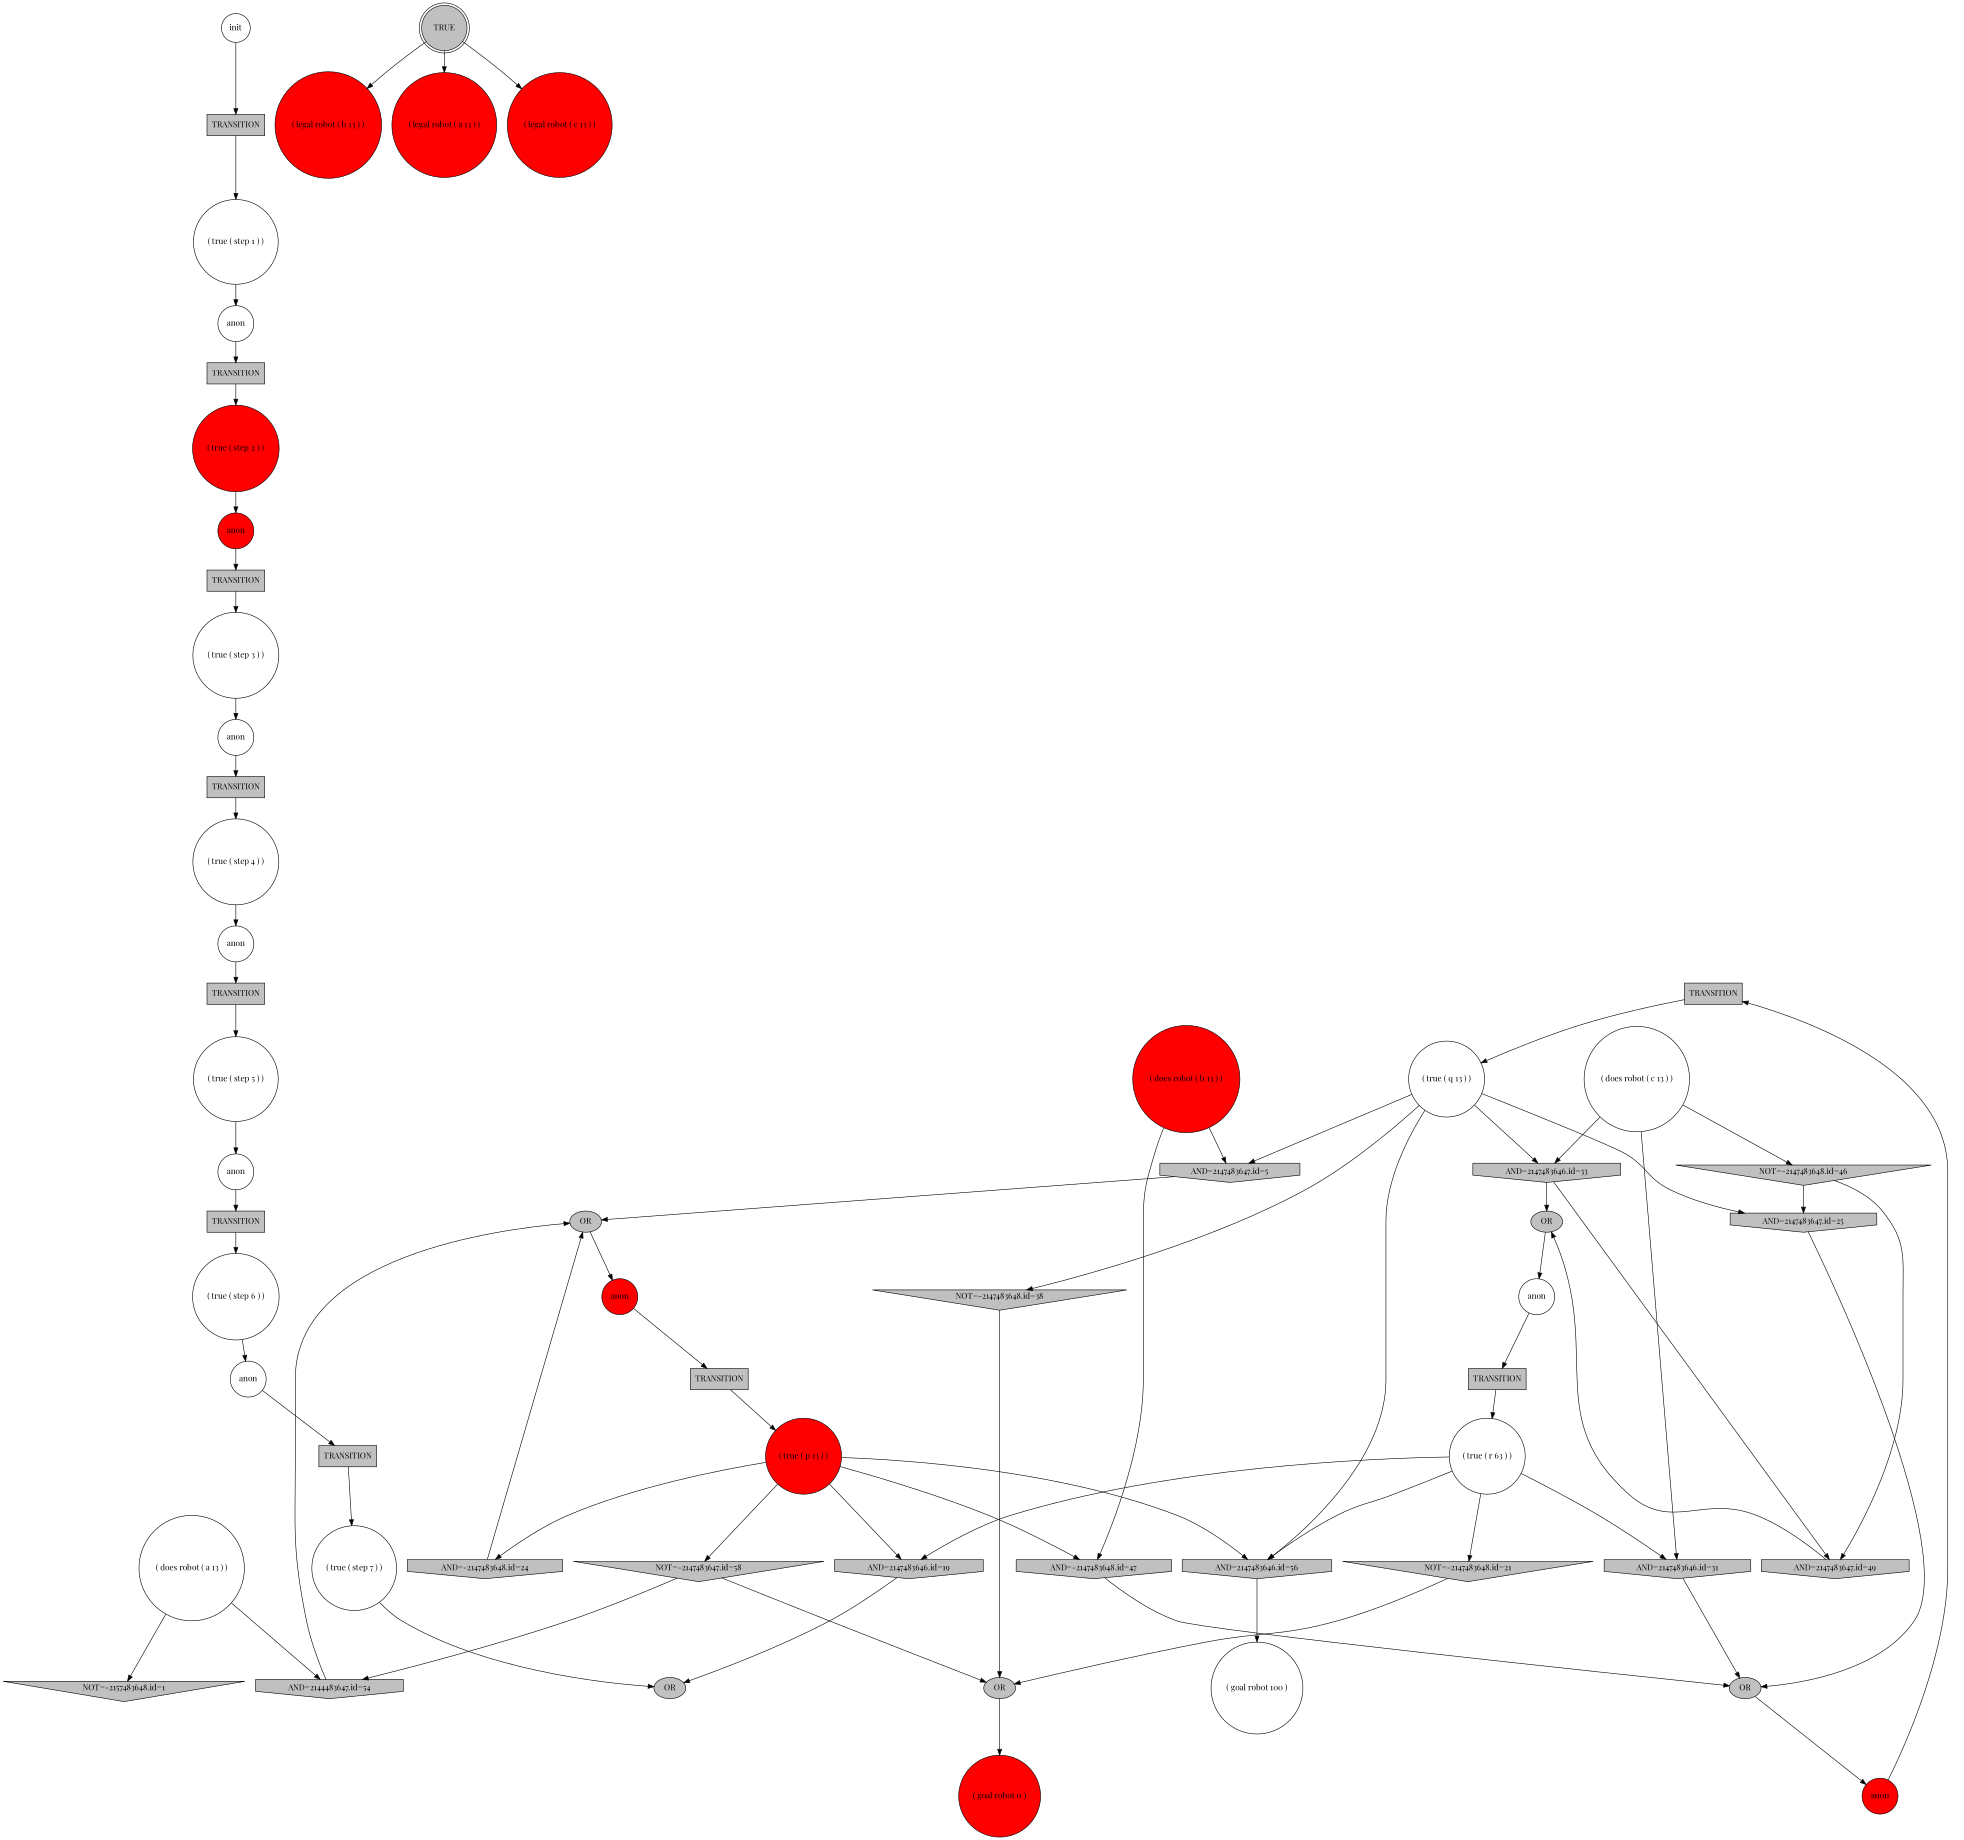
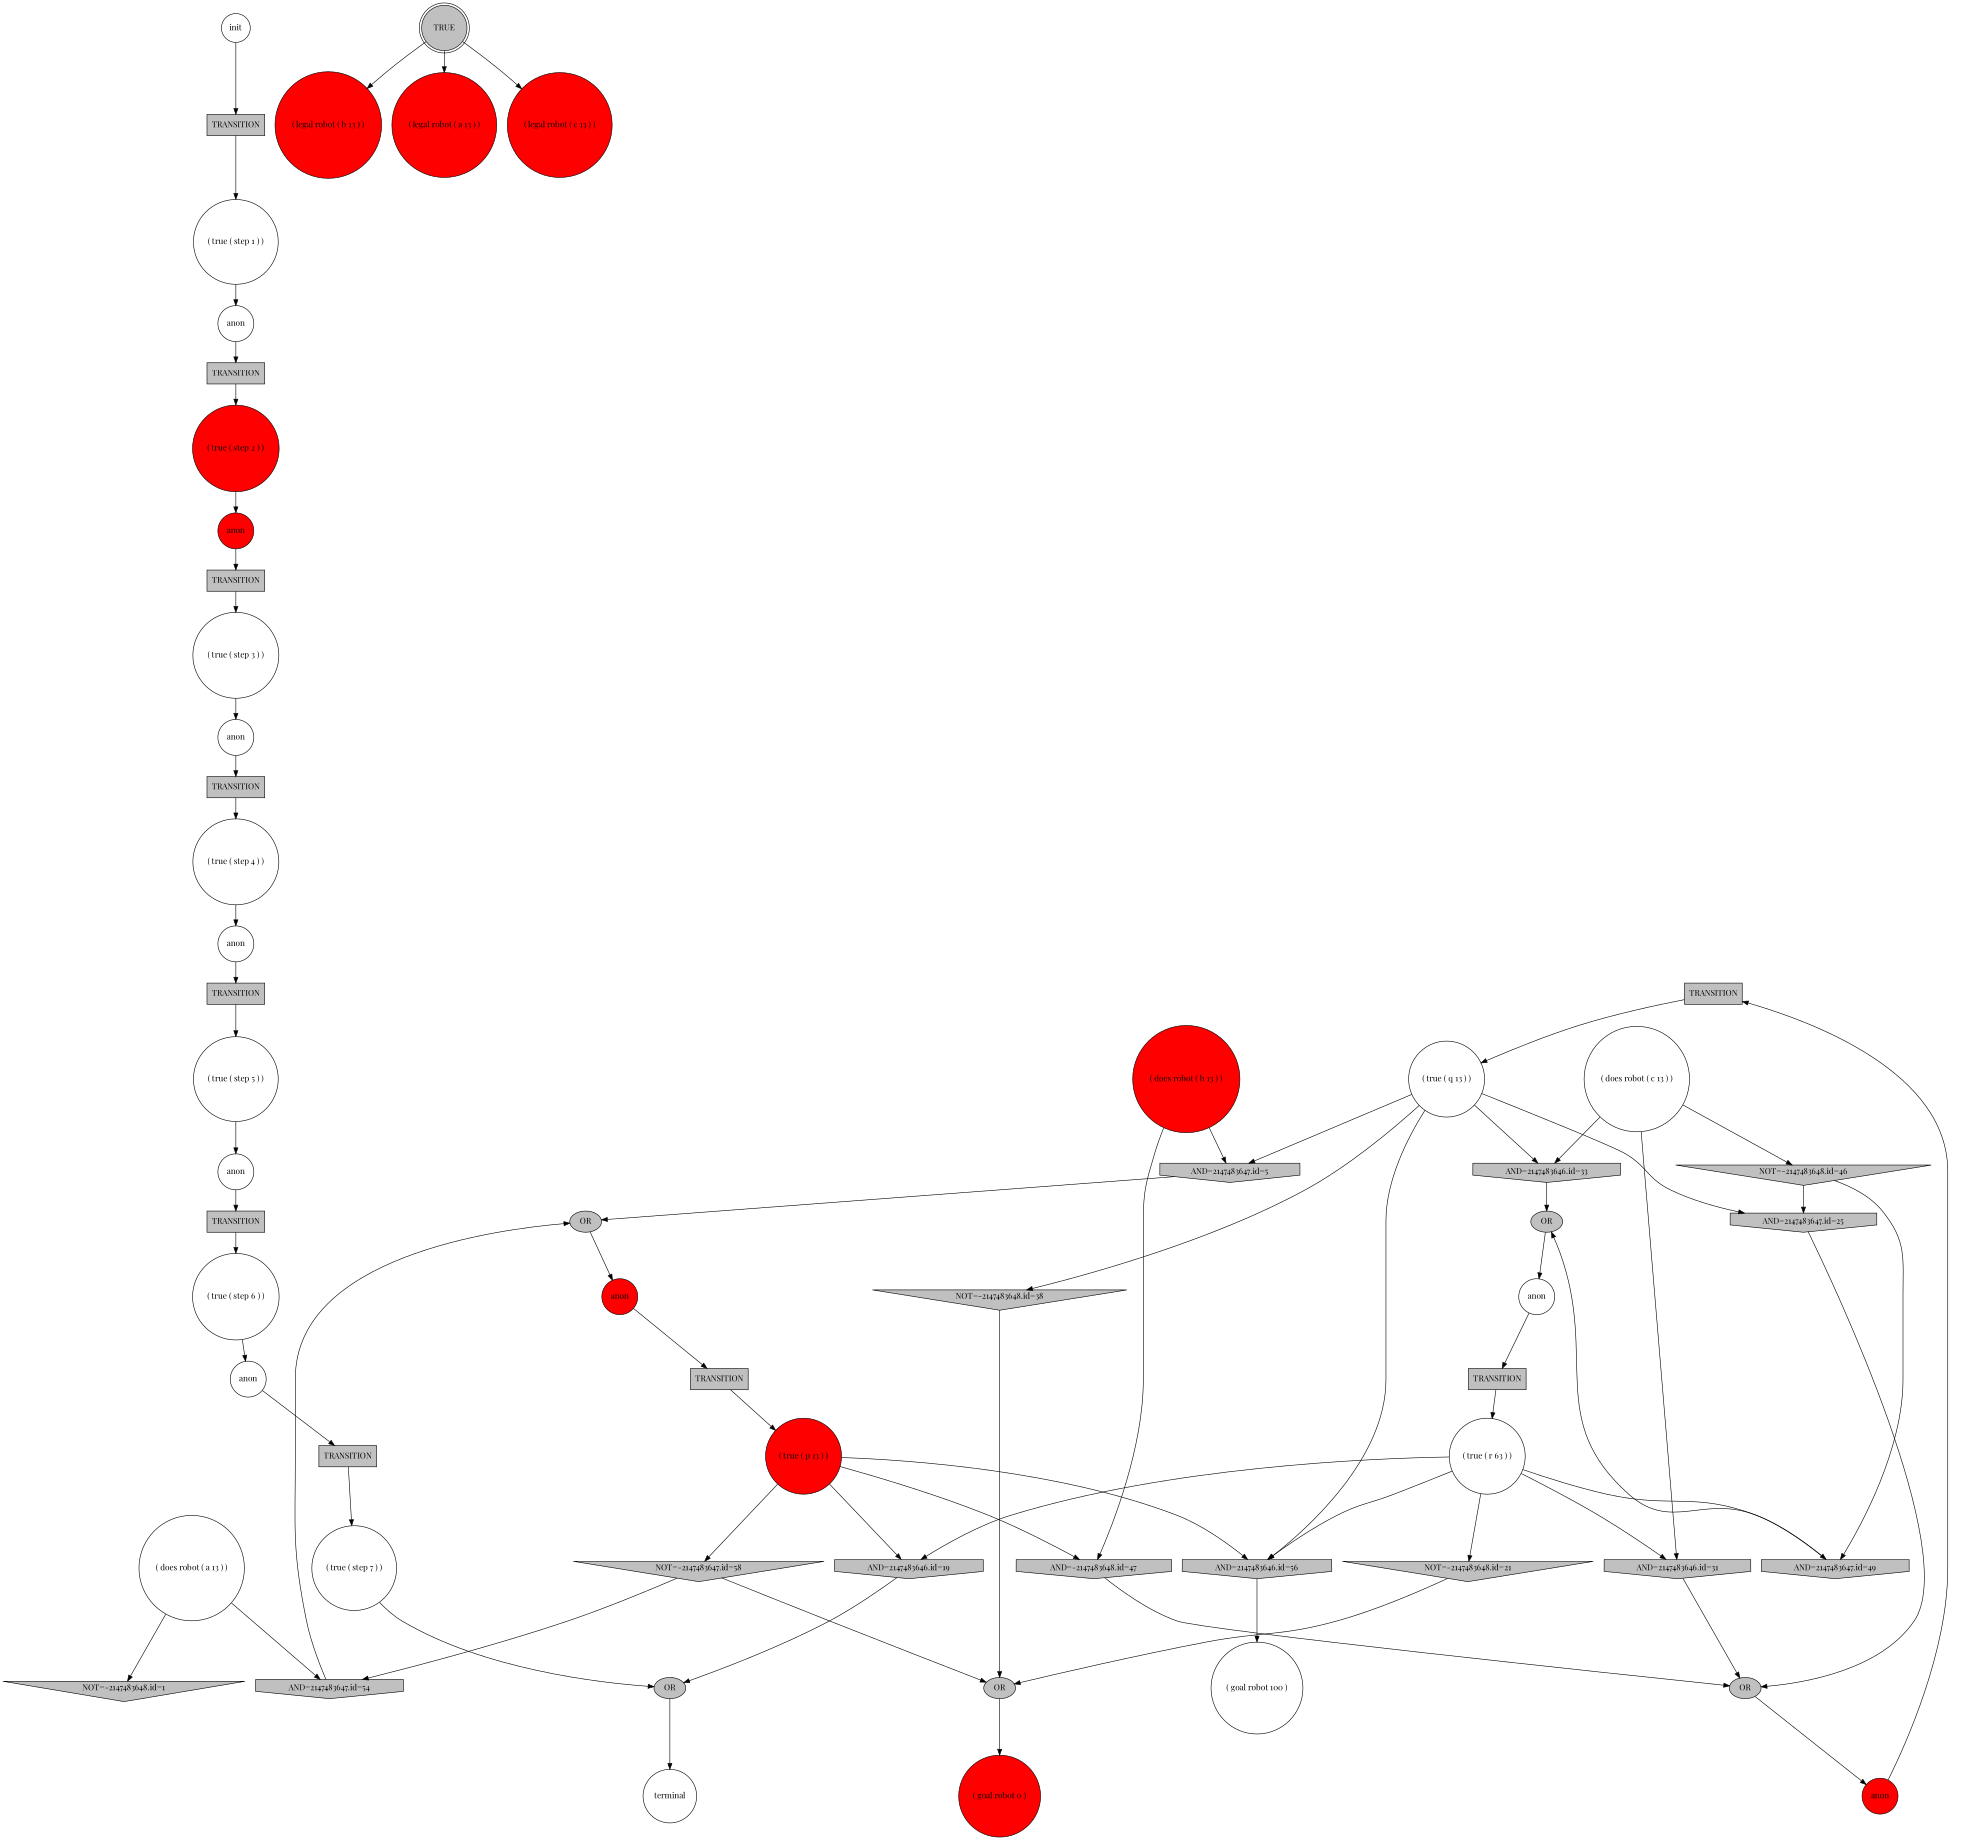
edge "AND=2147483646.id=33" -> "AND=2147483647.id=49": now "( true ( r 63 ) )" -> "AND=2147483647.id=49"
node "AND=-2147483648.id=24": removed
node "NOT=-2157483648.id=1": label "NOT=-2157483648.id=1" -> "NOT=-2147483648.id=1"
node "AND=2144483647.id=54": label "AND=2144483647.id=54" -> "AND=2147483647.id=54"
node "terminal": added
